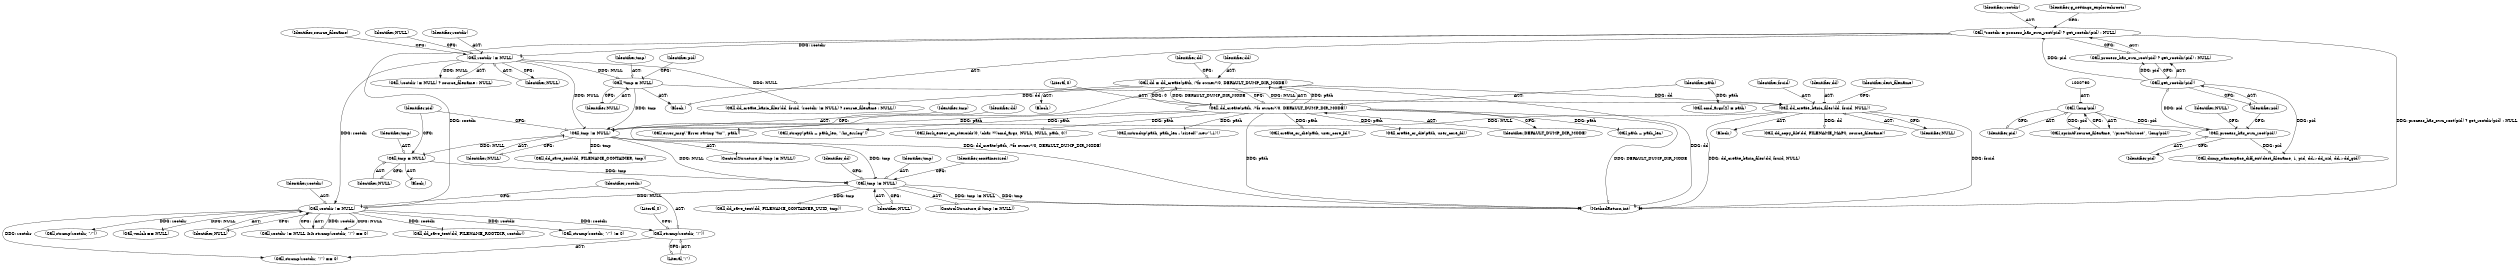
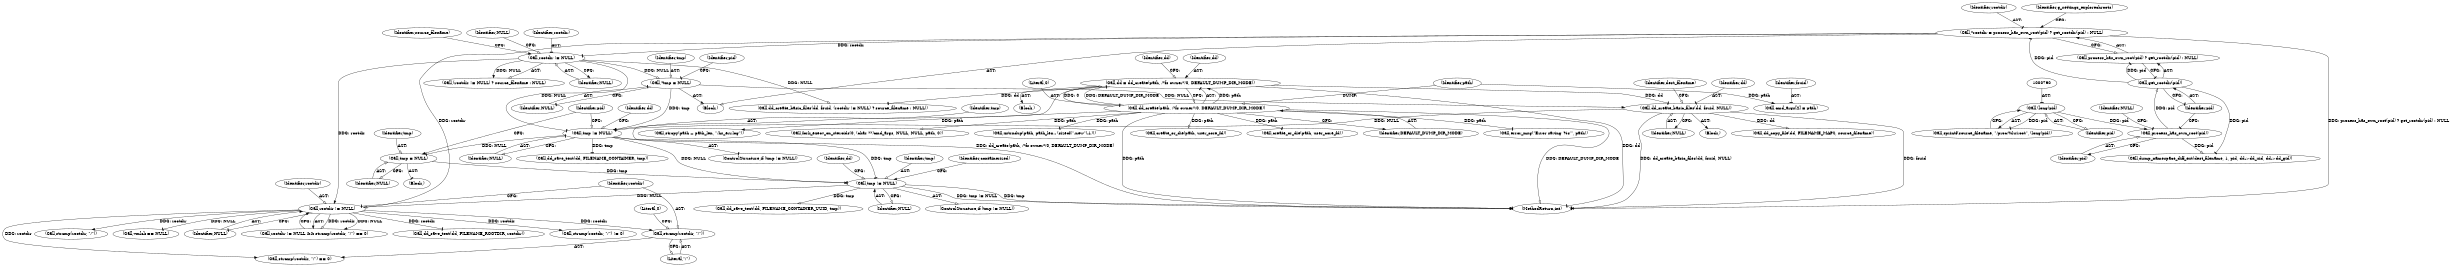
edge "(Identifier,fsuid)" -> "(Call,dd_create_basic_files(dd, fsuid, NULL))": now "(Identifier,fsuid)" -> "(Call,cmd_args[2] = path)"
edge "(Identifier,path)" -> "(Call,dd_create(path, /*fs owner*/0, DEFAULT_DUMP_DIR_MODE))": label "AST: " -> "DUMP: "
node "(Call,path + path_len)": removed
